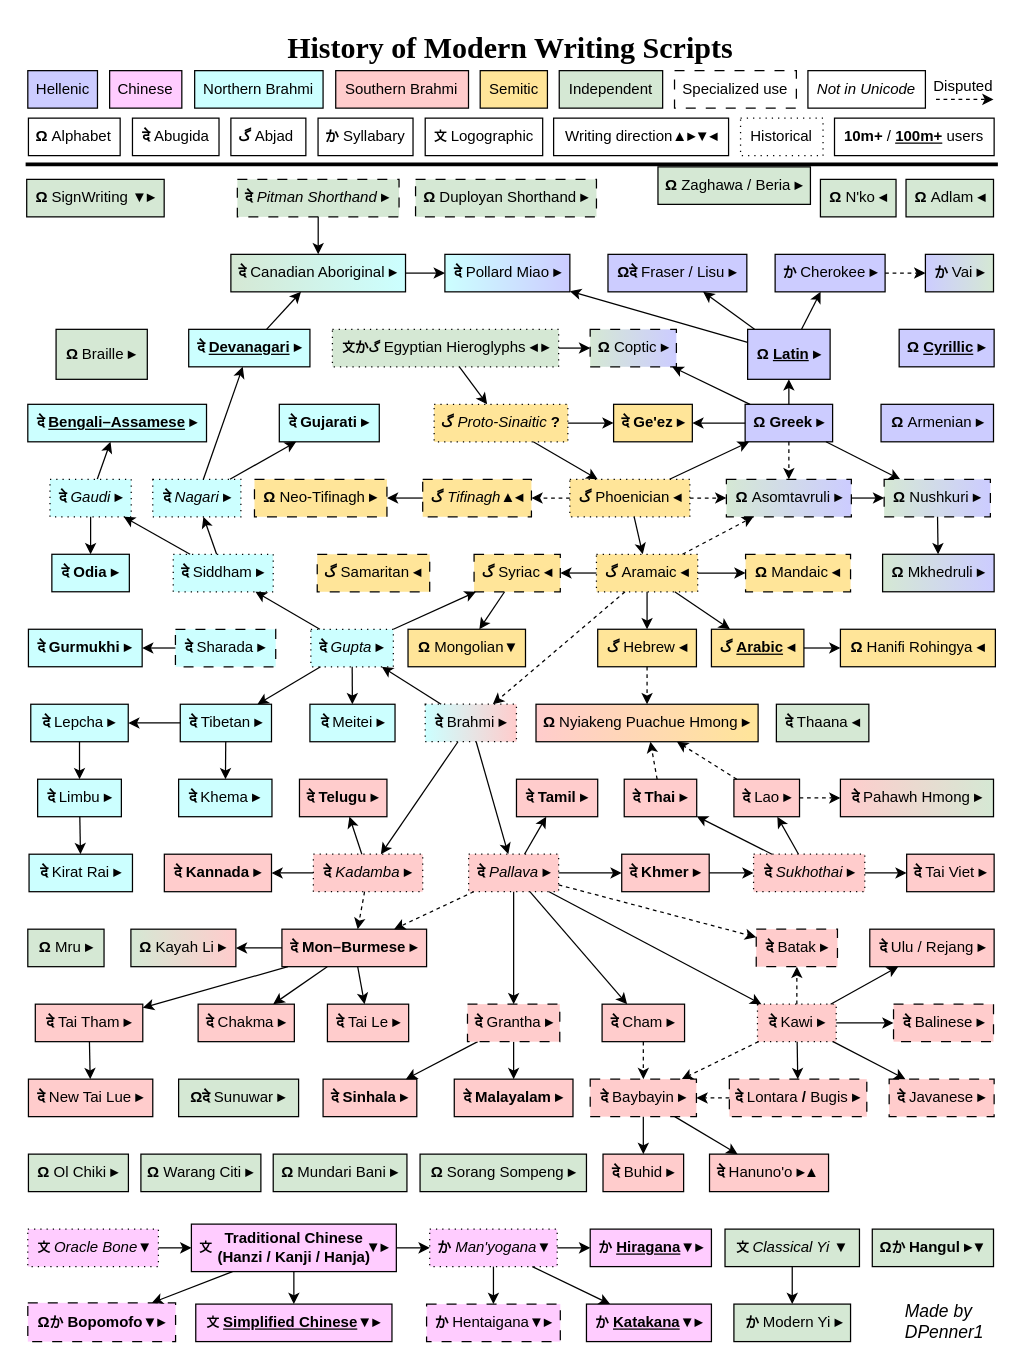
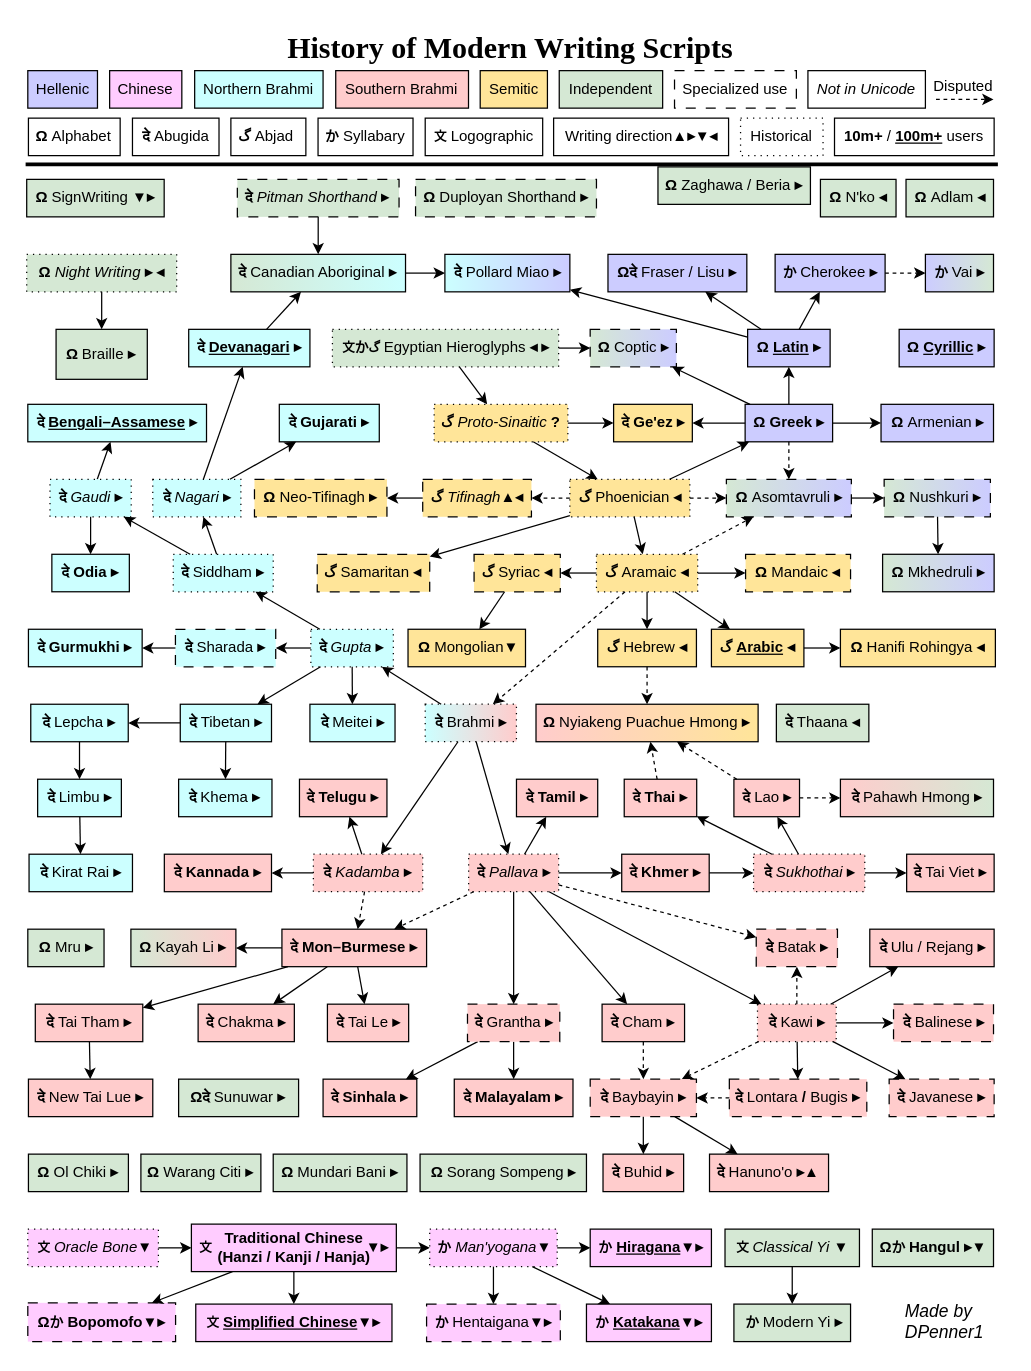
node "Ω Night Writing ▸ ◂": added
edge "Ω Night Writing ▸ ◂" -> "Ω Braille ▸": added
node "Ω Latin ▸": size 83x50 -> 83x38
edge "Ω Greek ▸" -> "Ω Nushkuri ▸": now "Ω Greek ▸" -> "Ω Armenian ▸"
edge "گ Phoenician ◂" -> "گ Samaritan ◂": added
edge "दे Gupta ▸" -> "گ Syriac ◂": now "दे Gupta ▸" -> "दे Sharada ▸"
